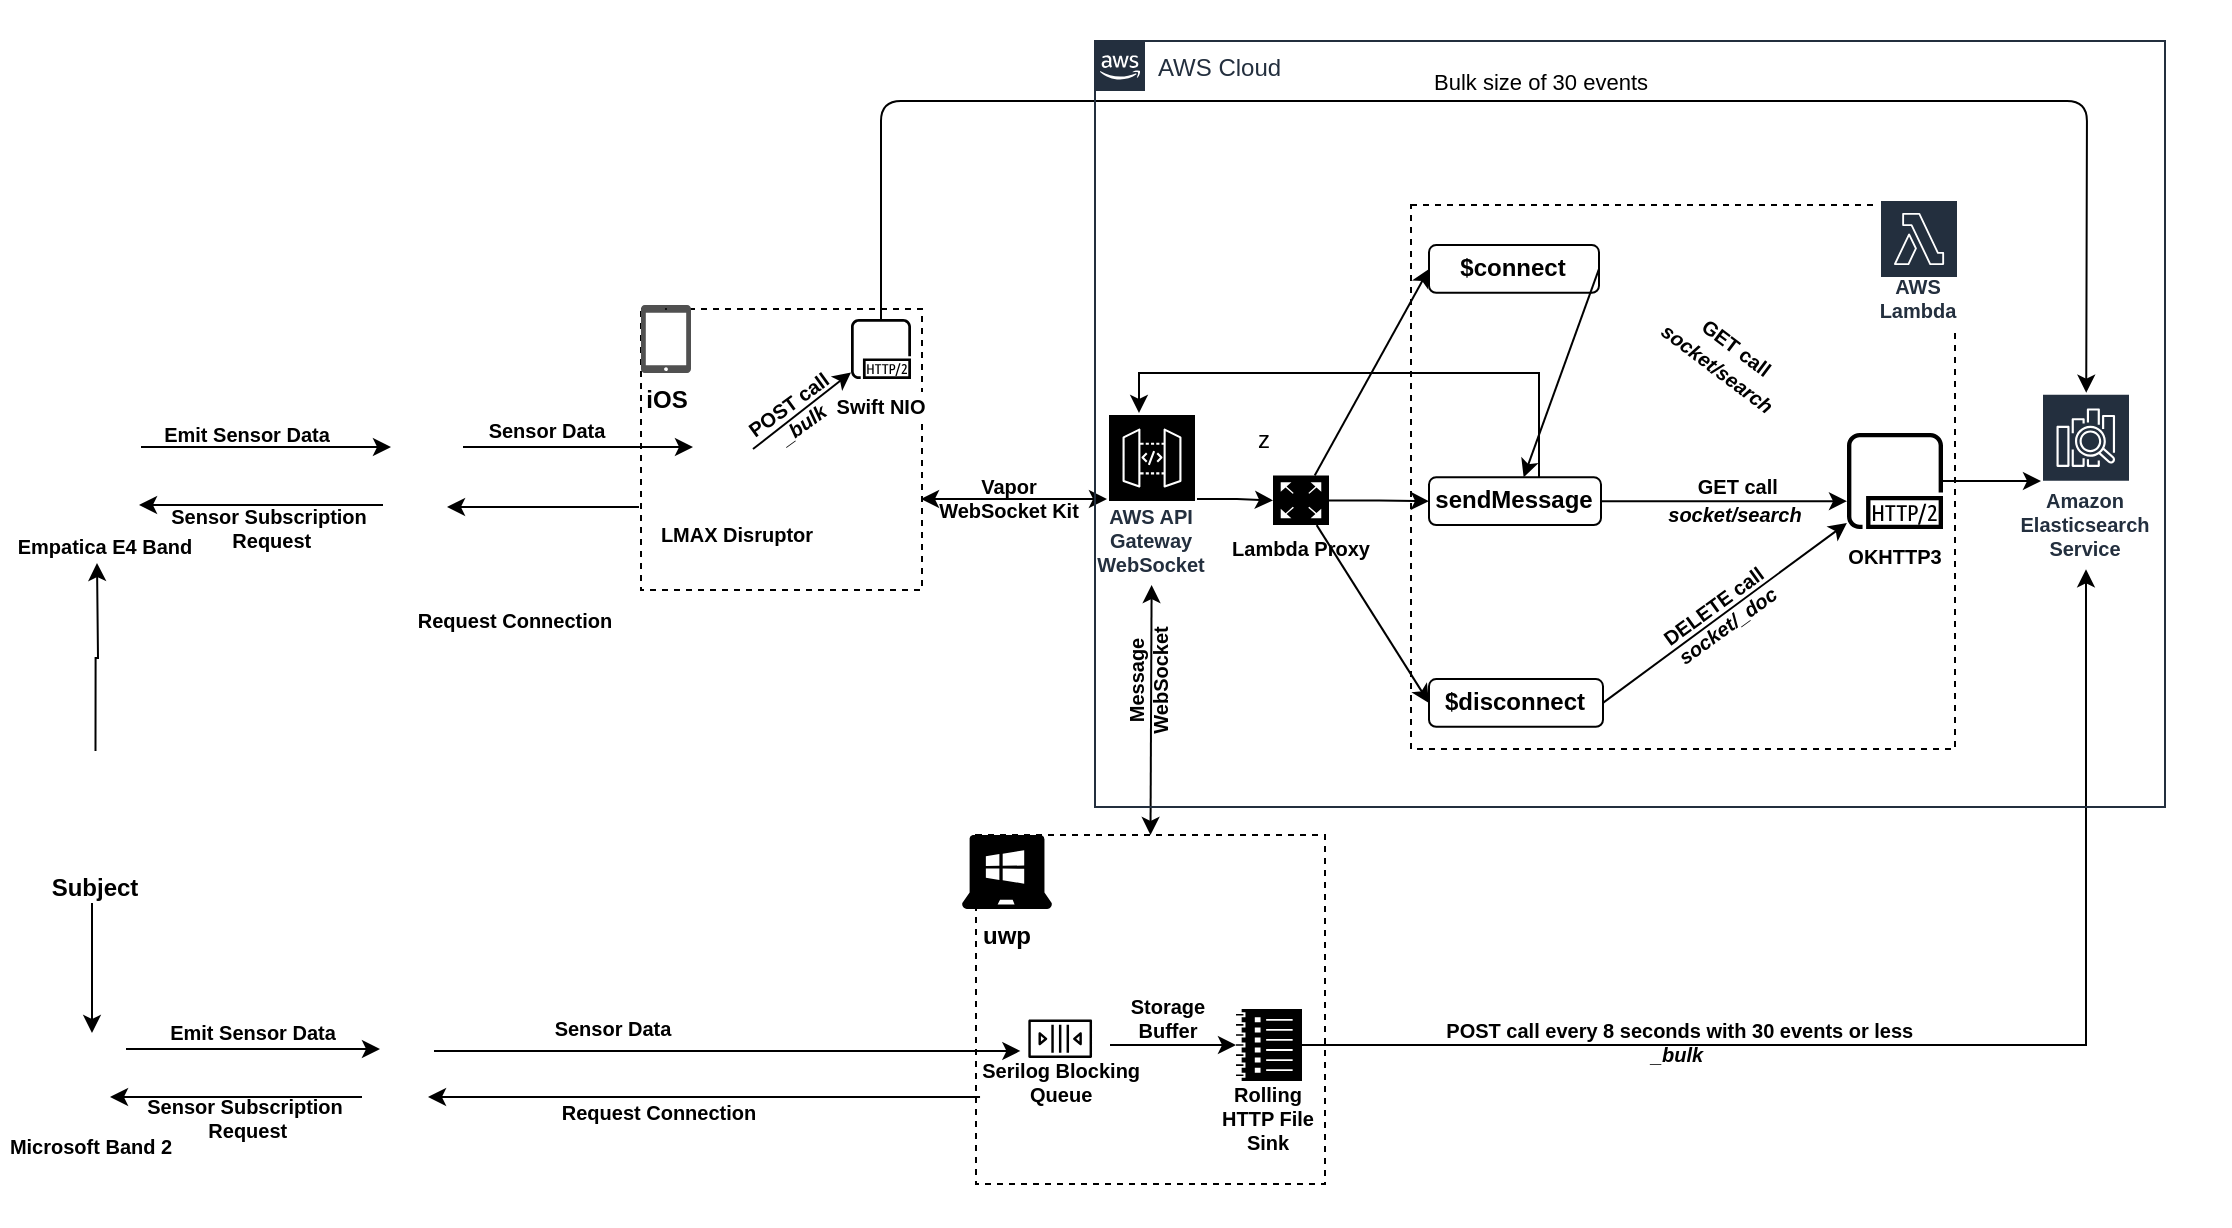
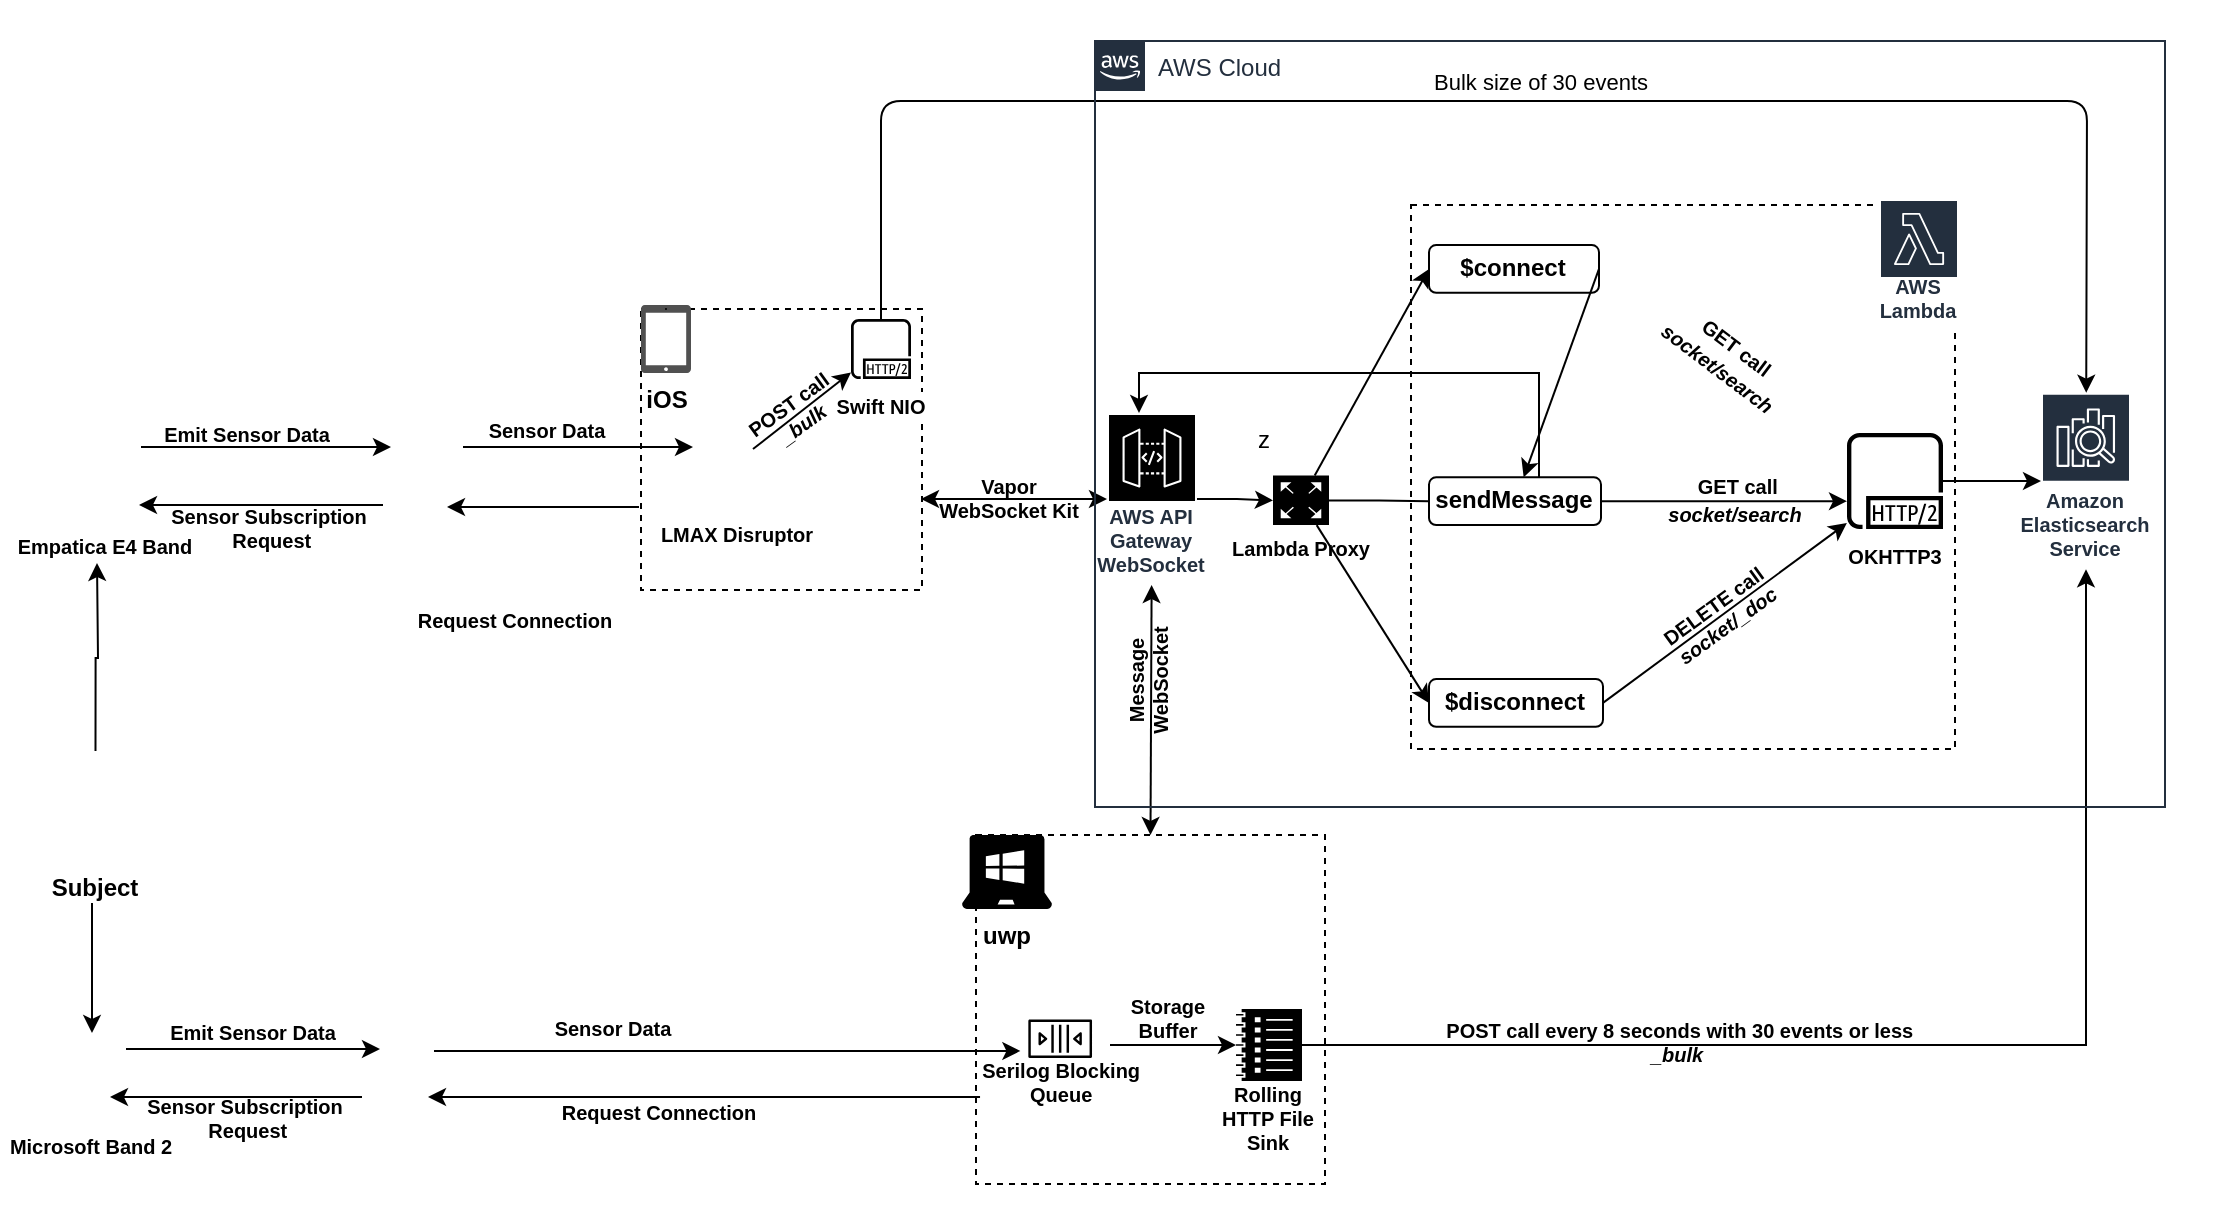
edge "Lambda Proxy" -> "sendMessage": arrowhead classic -> none
